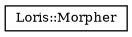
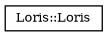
node "Loris::Morpher": label "Loris::Morpher" -> "Loris::Loris"
